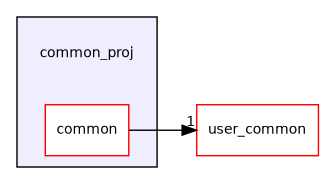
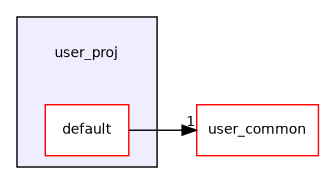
node "common_proj": label "common_proj" -> "user_proj"
node "common": label "common" -> "default"
